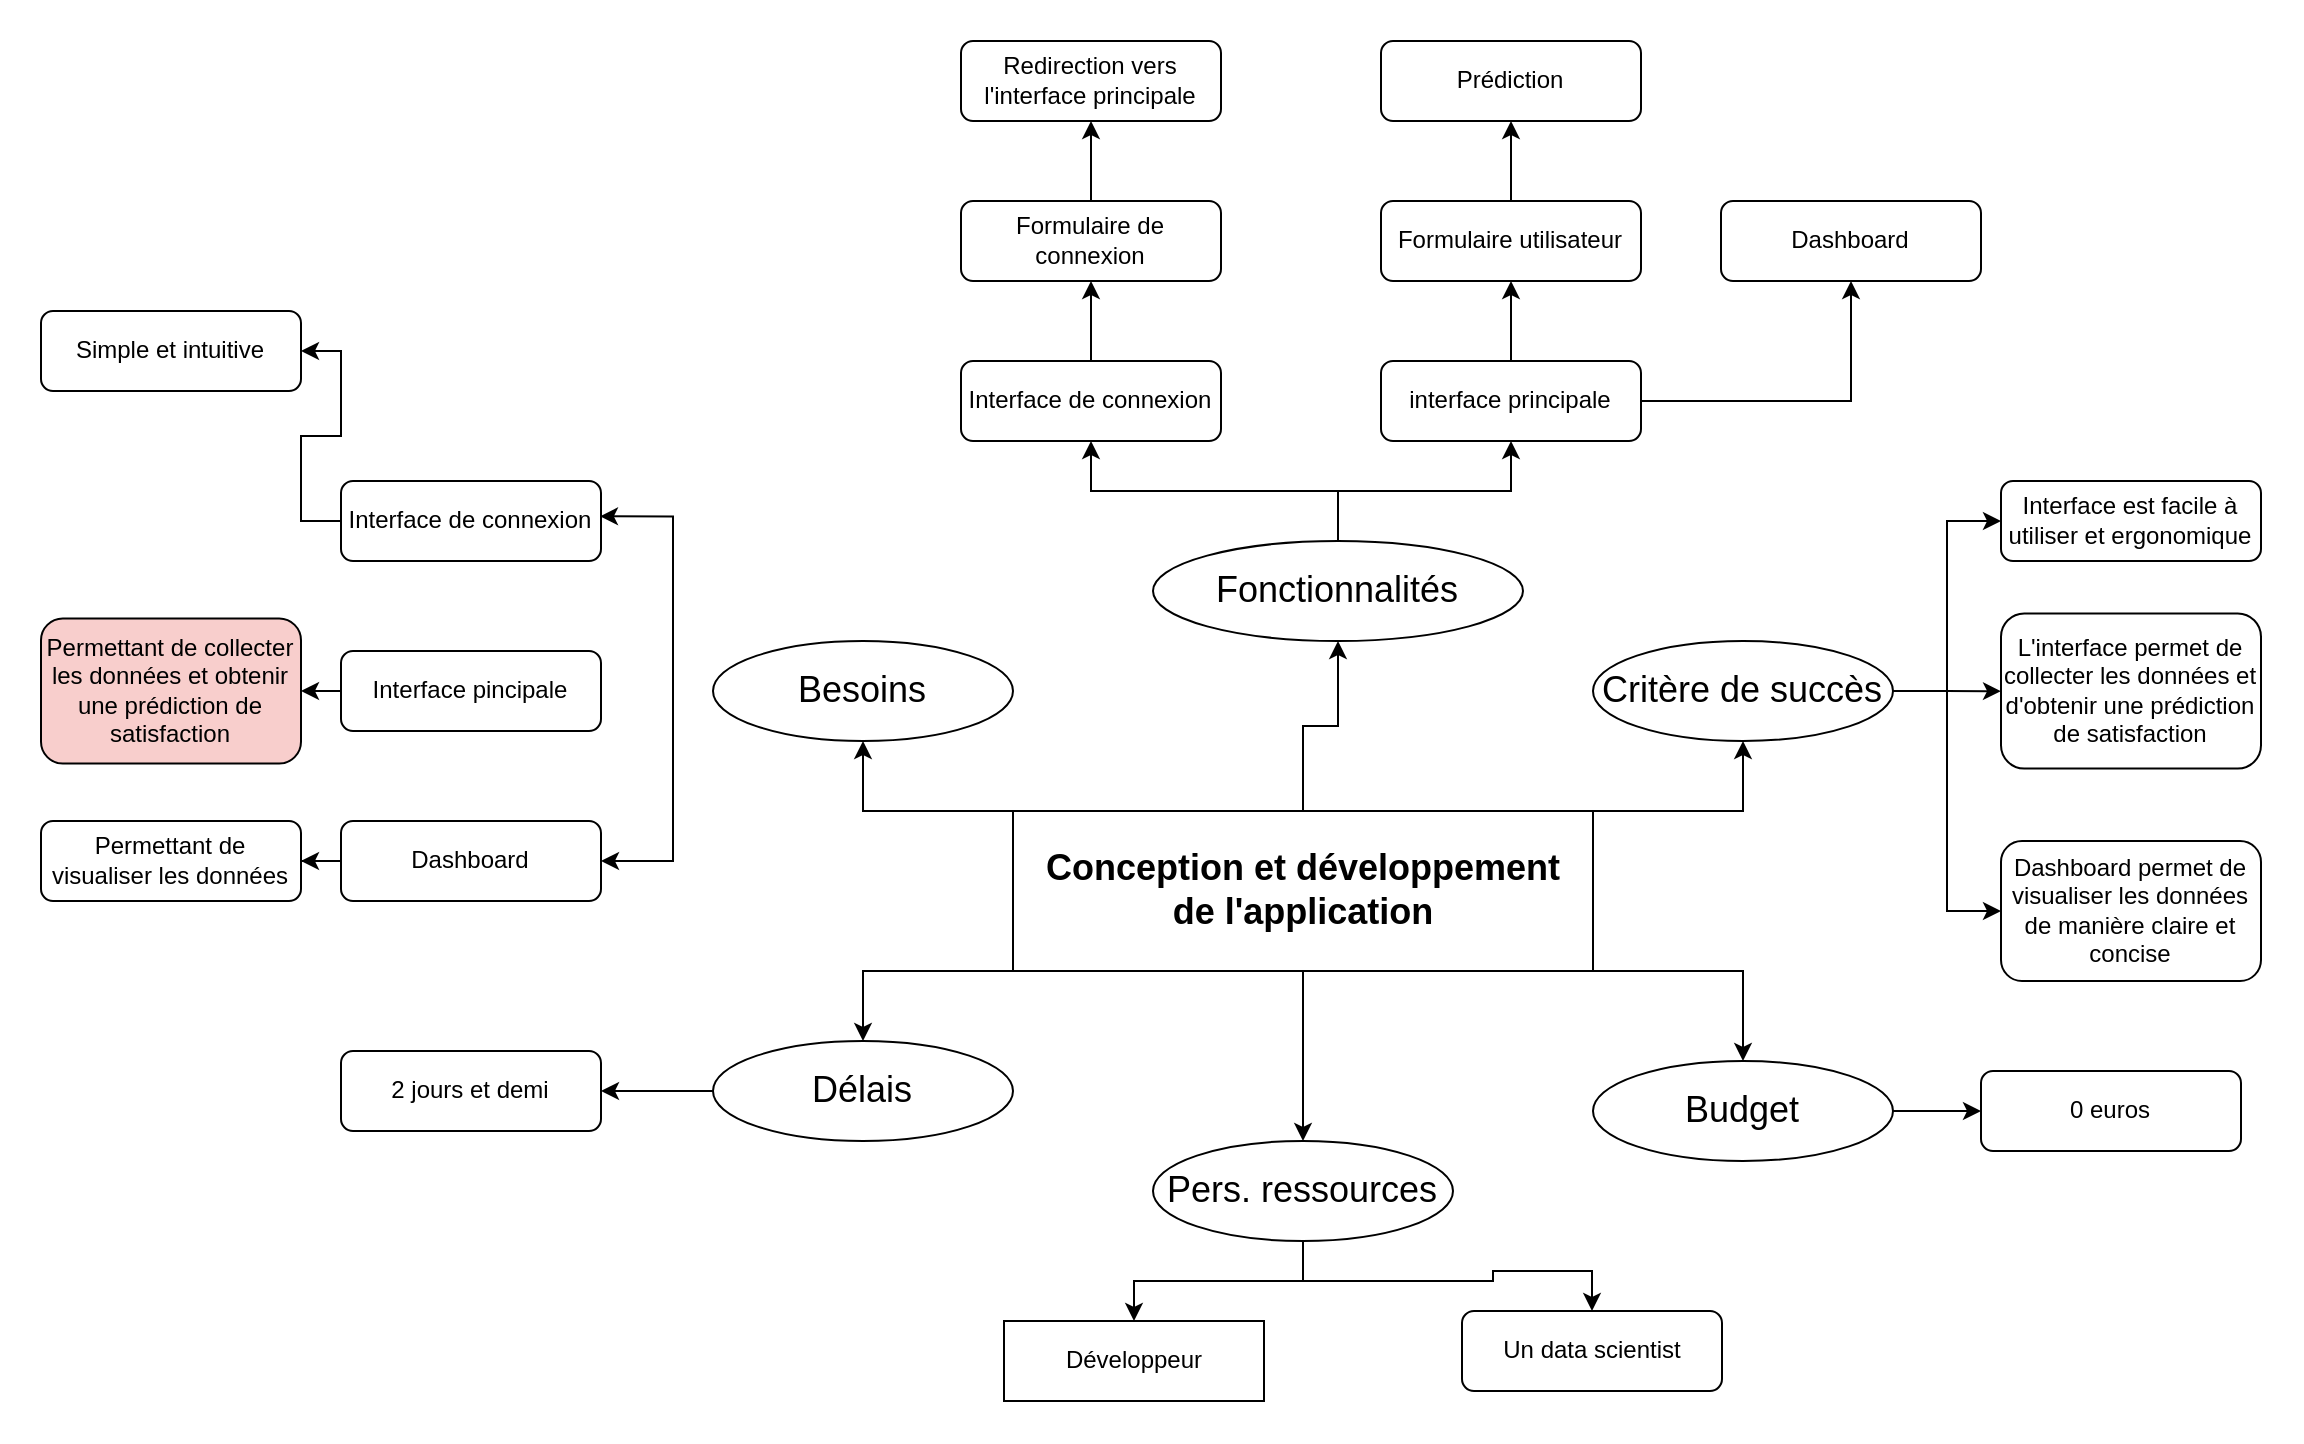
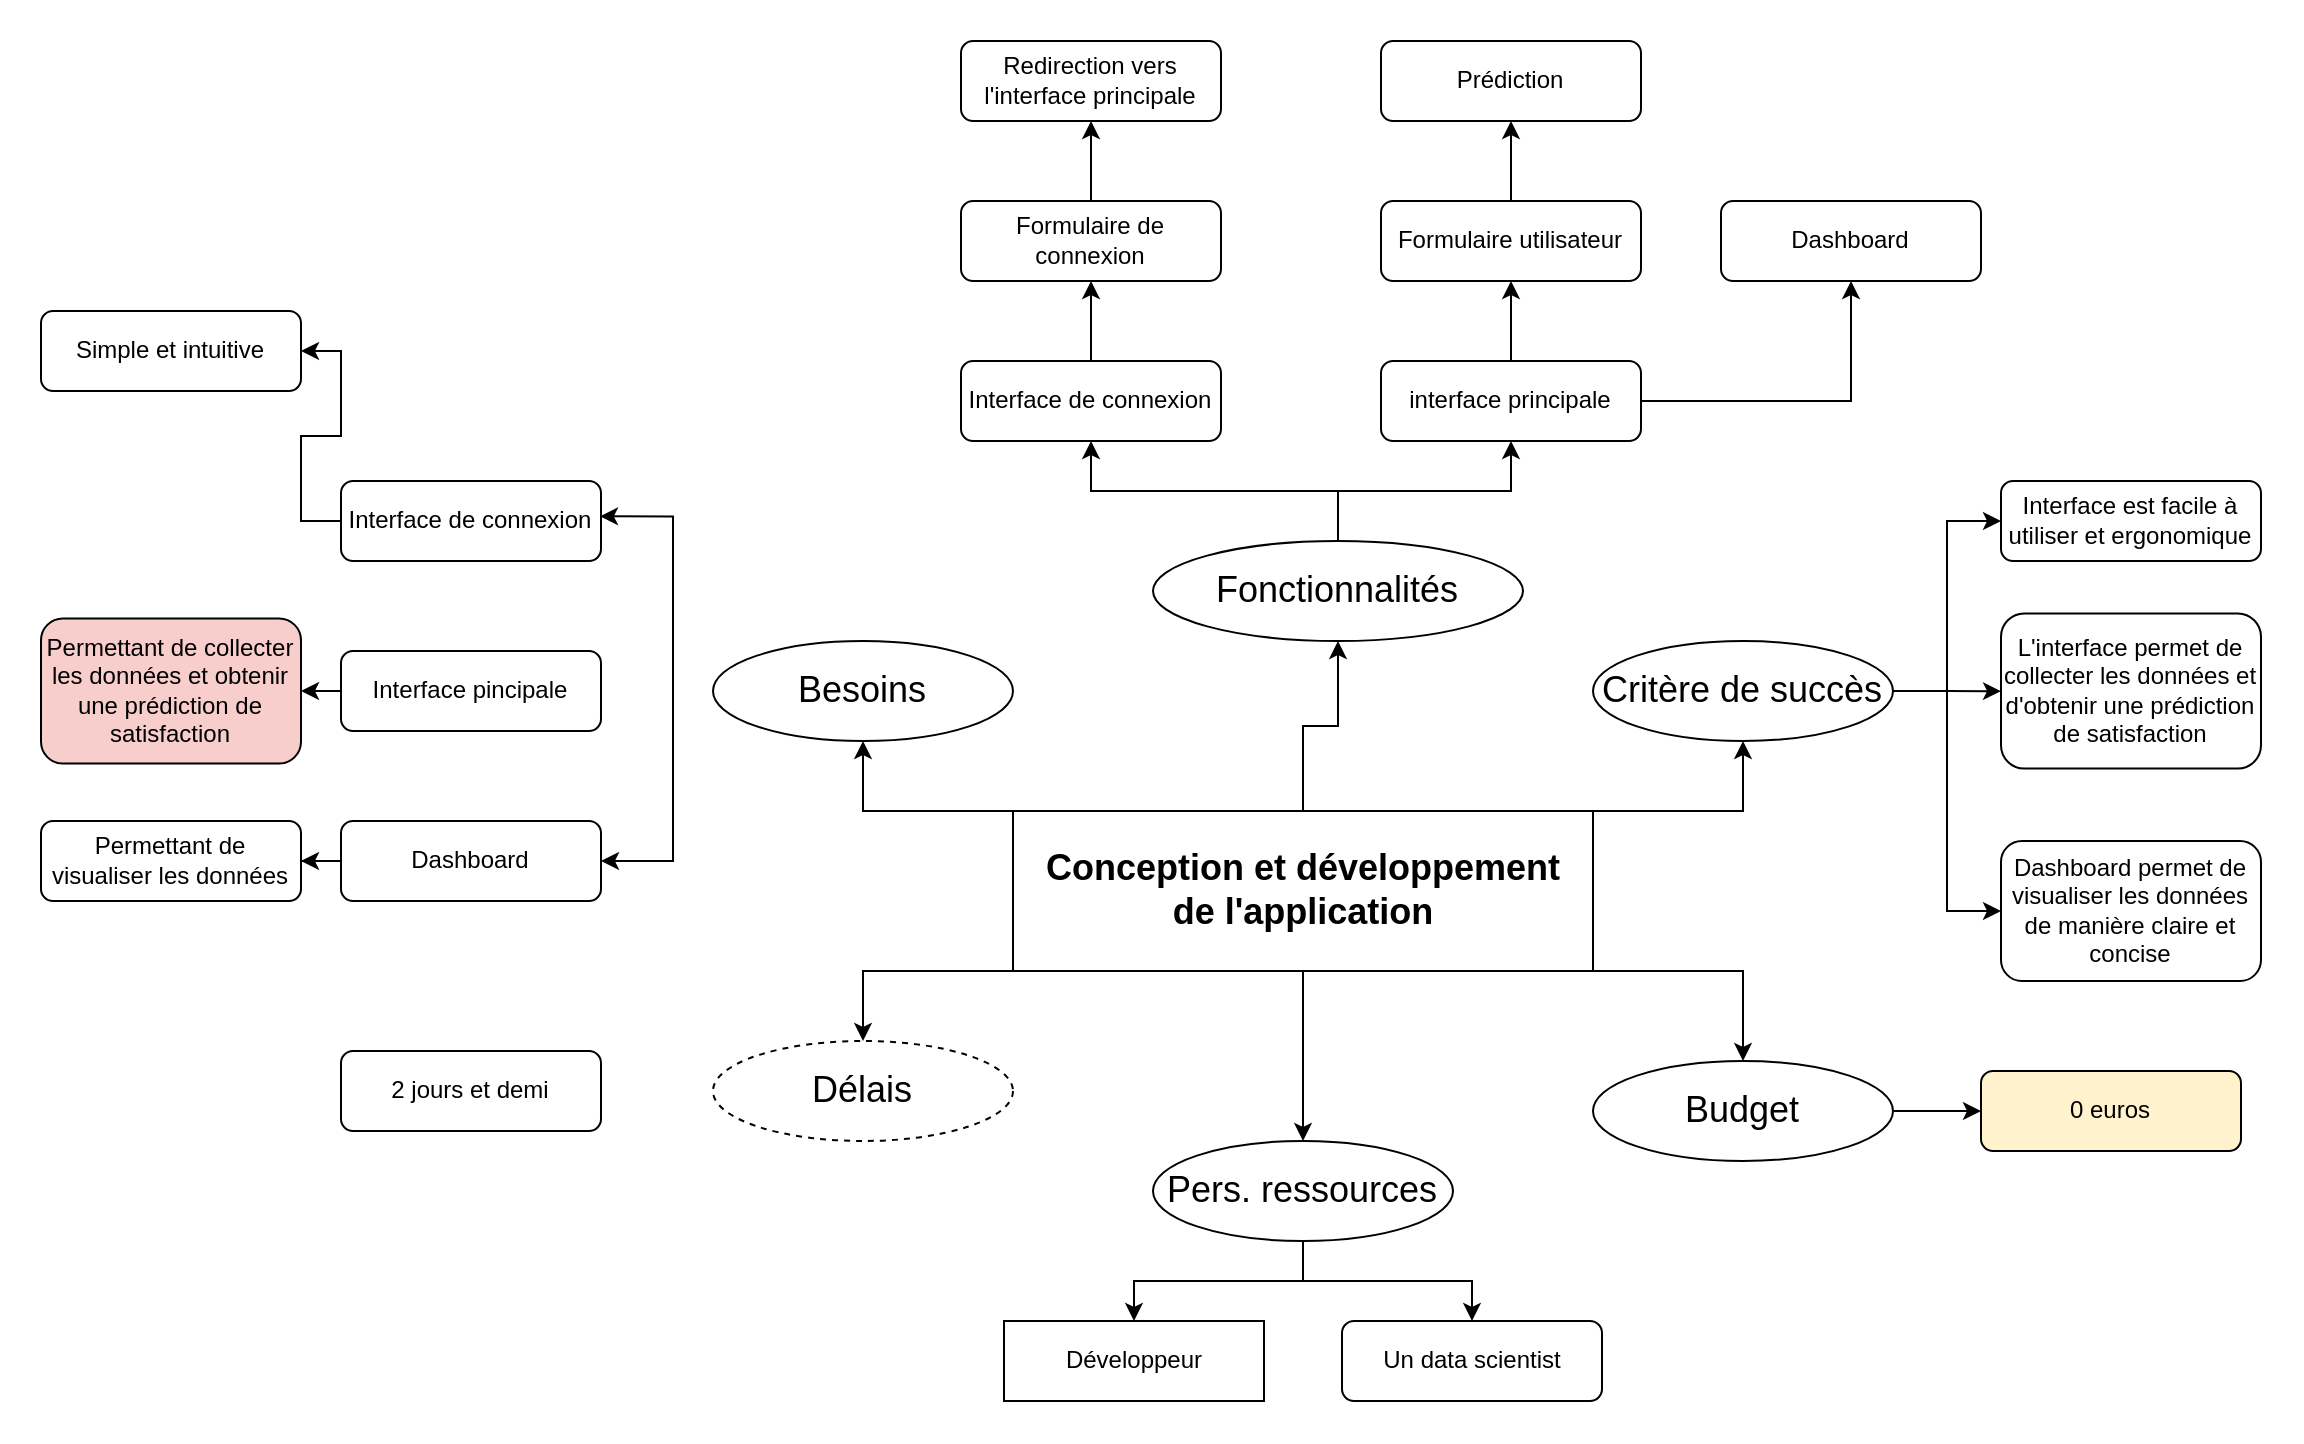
edge "Délais" -> "2 jours et demi": removed
node "Délais": style solid -> dashed
node "0 euros": fillcolor #ffffff -> #fff2cc
node "Un data scientist": moved (1592, 1351) -> (1472, 1361)
